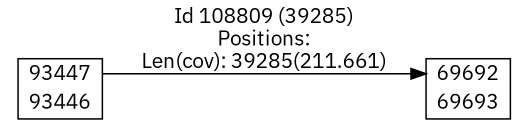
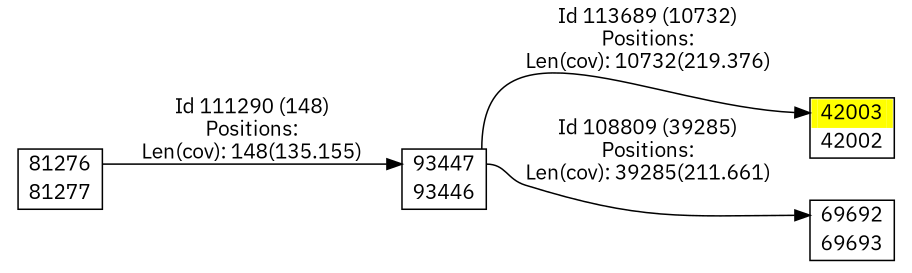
node "42003": added
node "81276": added
